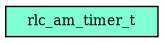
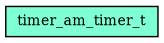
node "rlc_am_timer_t": label "rlc_am_timer_t" -> "timer_am_timer_t"
